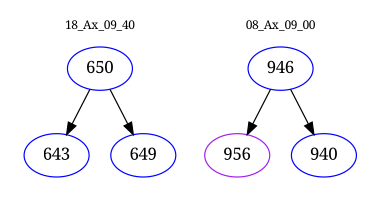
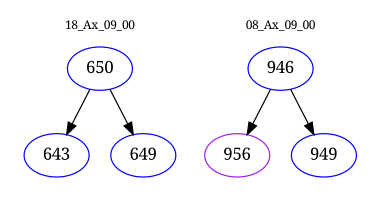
cluster "18_Ax_09_40": label "18_Ax_09_40" -> "18_Ax_09_00"
node "940": label "940" -> "949"
